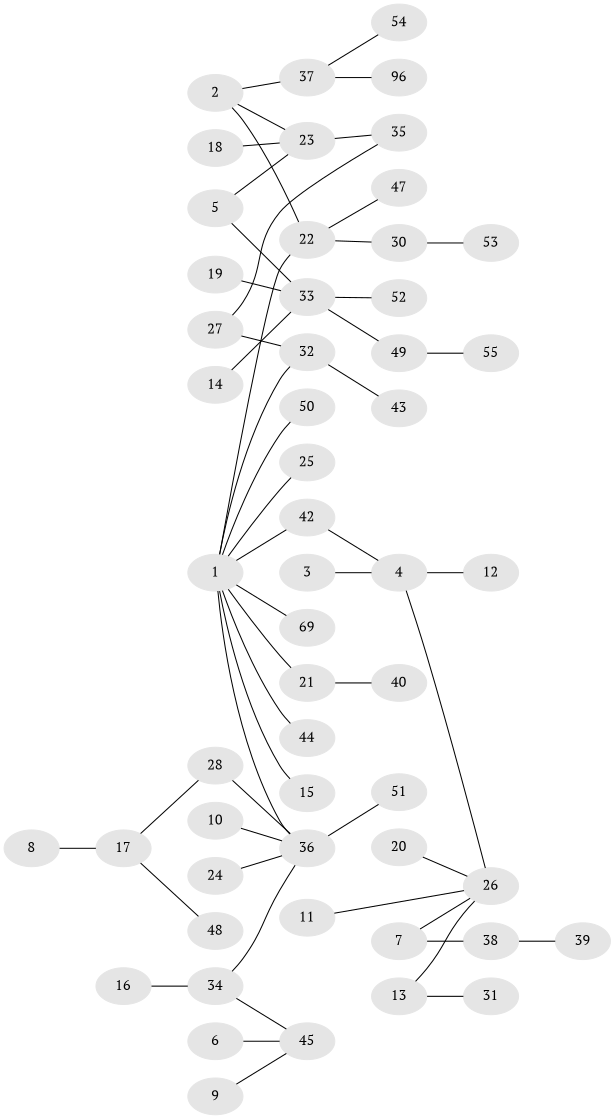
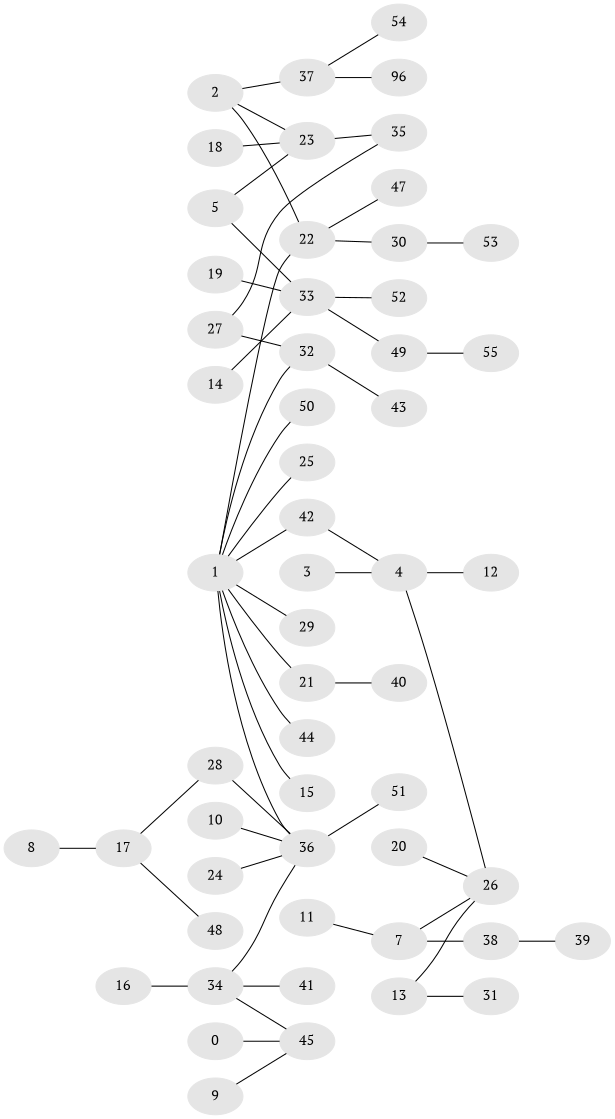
node "69": label "69" -> "29"
edge "26" -- "11": now "7" -- "11"
node "41": added
node "6": label "6" -> "0"
